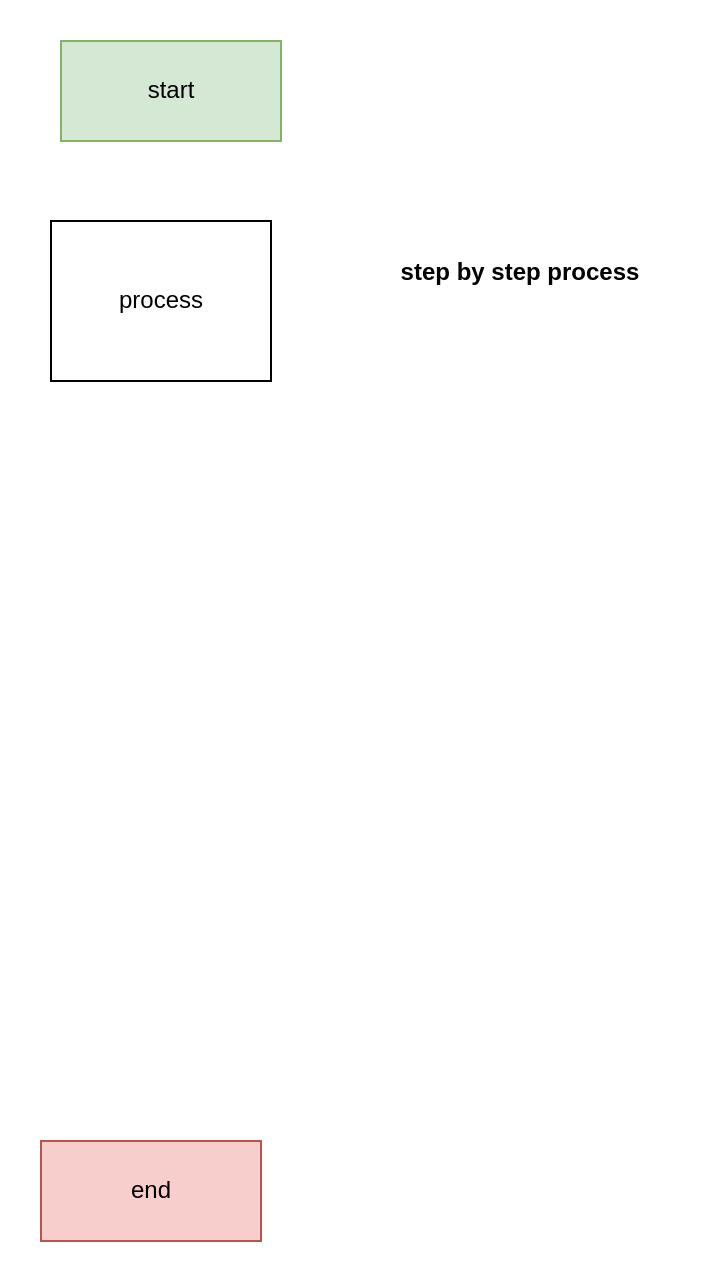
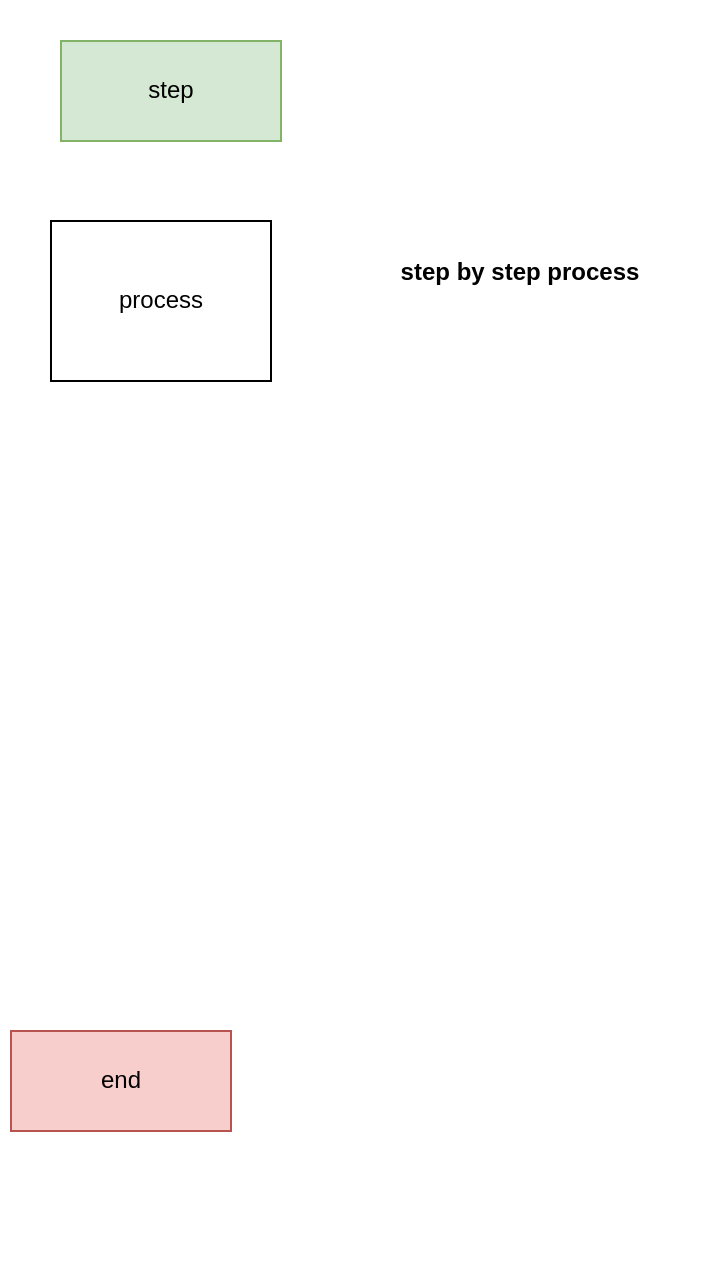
node "start": label "start" -> "step"
node "end": moved (151, 1191) -> (121, 1081)
